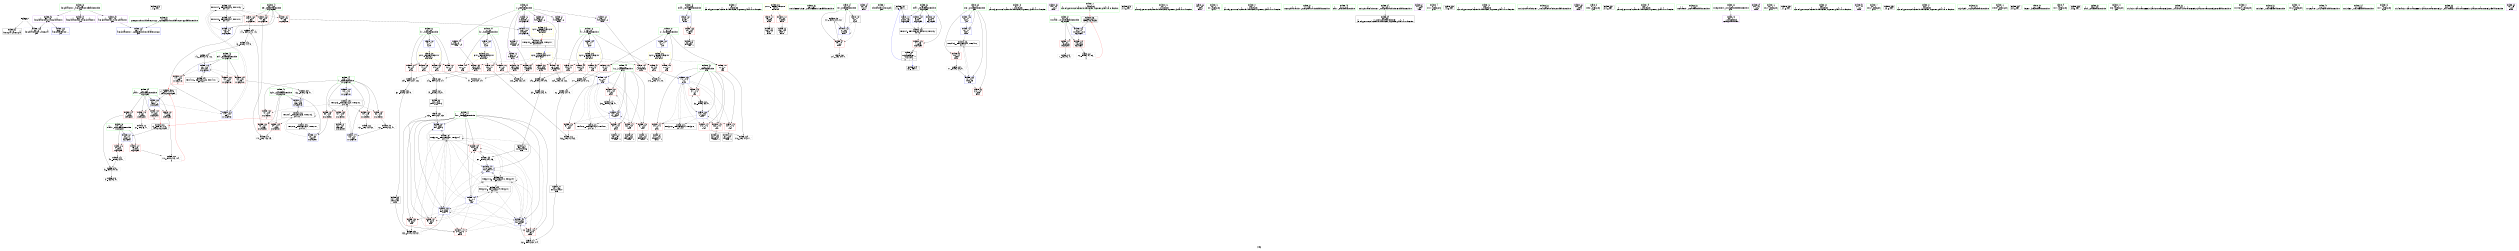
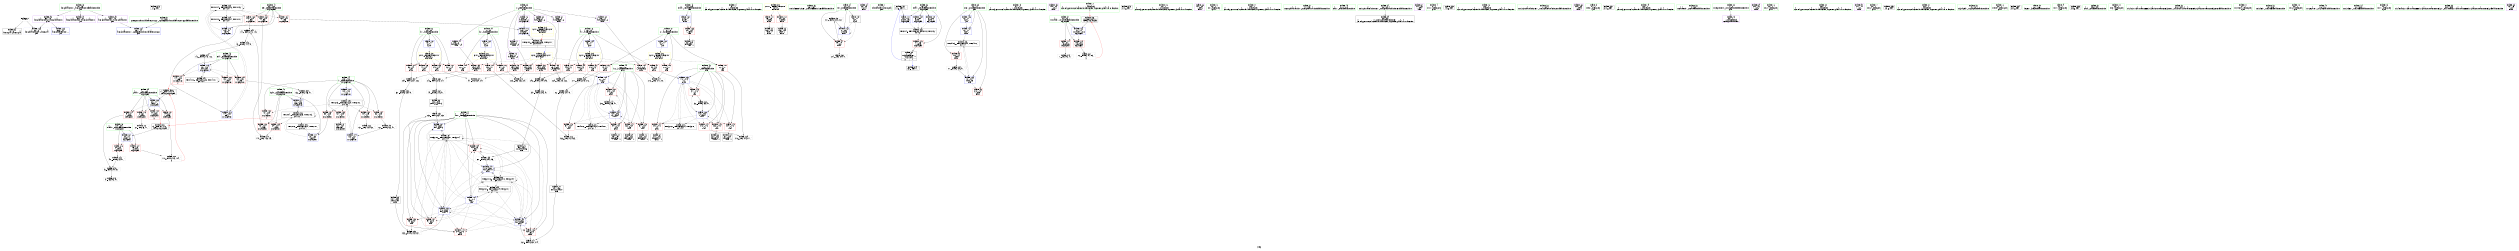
node "NodeID: 352": removed
edge "NodeID: 168" -> "NodeID: 176": now "NodeID: 168" -> "NodeID: 119"
